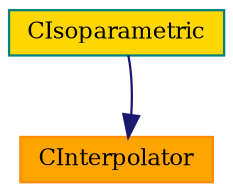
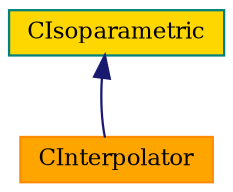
edge "CIsoparametric" -> "CInterpolator": reversed
